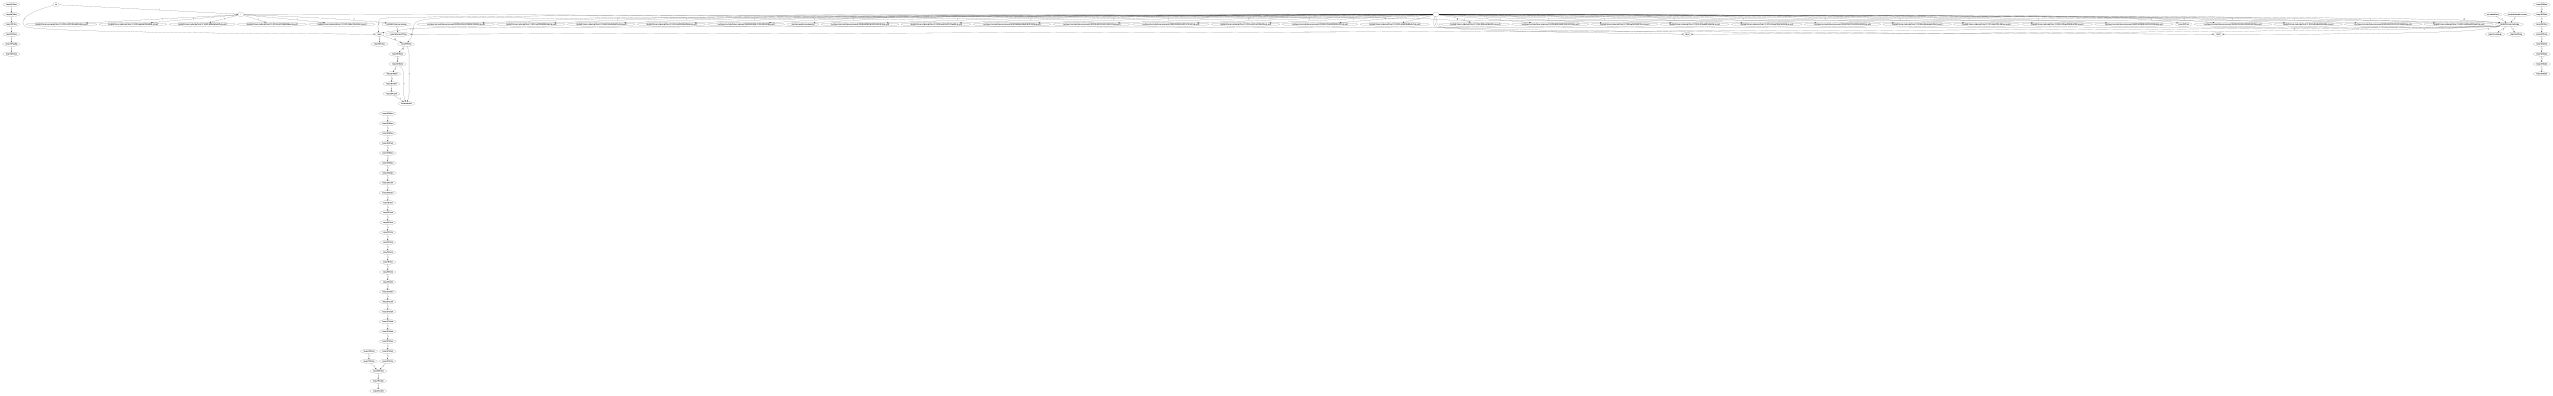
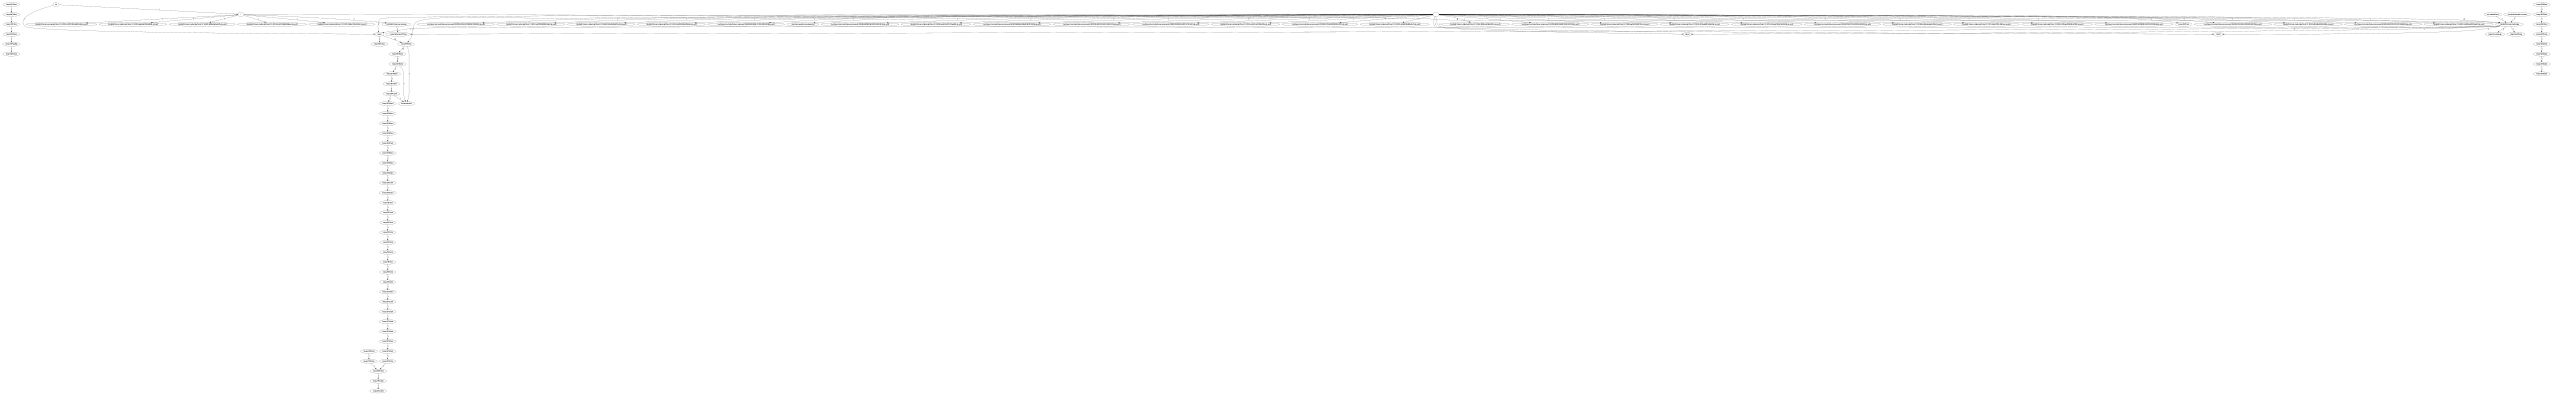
node "/temps/3IF43.html": added
